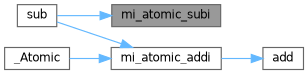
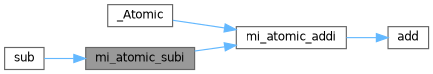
edge "sub" -> "mi_atomic_addi": now "mi_atomic_subi" -> "mi_atomic_addi"
